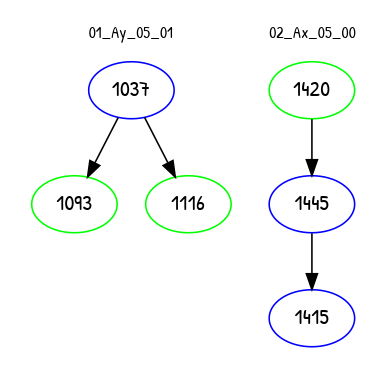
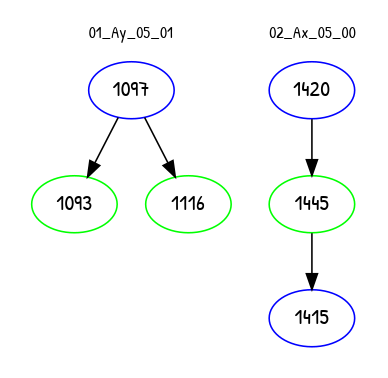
node "1037": label "1037" -> "1097"
node "1420": color green -> blue
node "1445": color blue -> green
